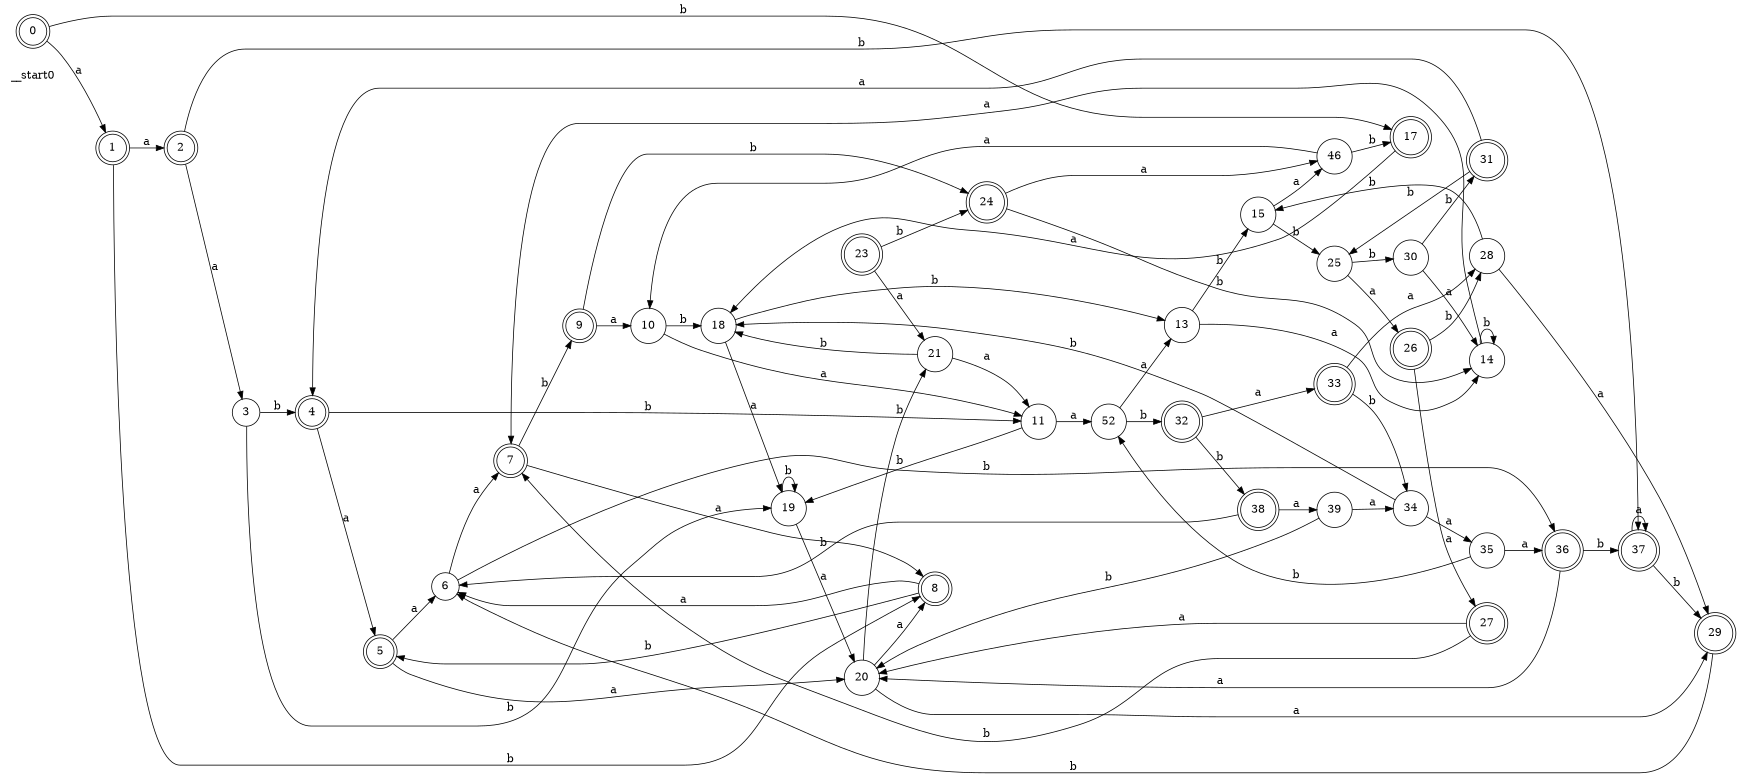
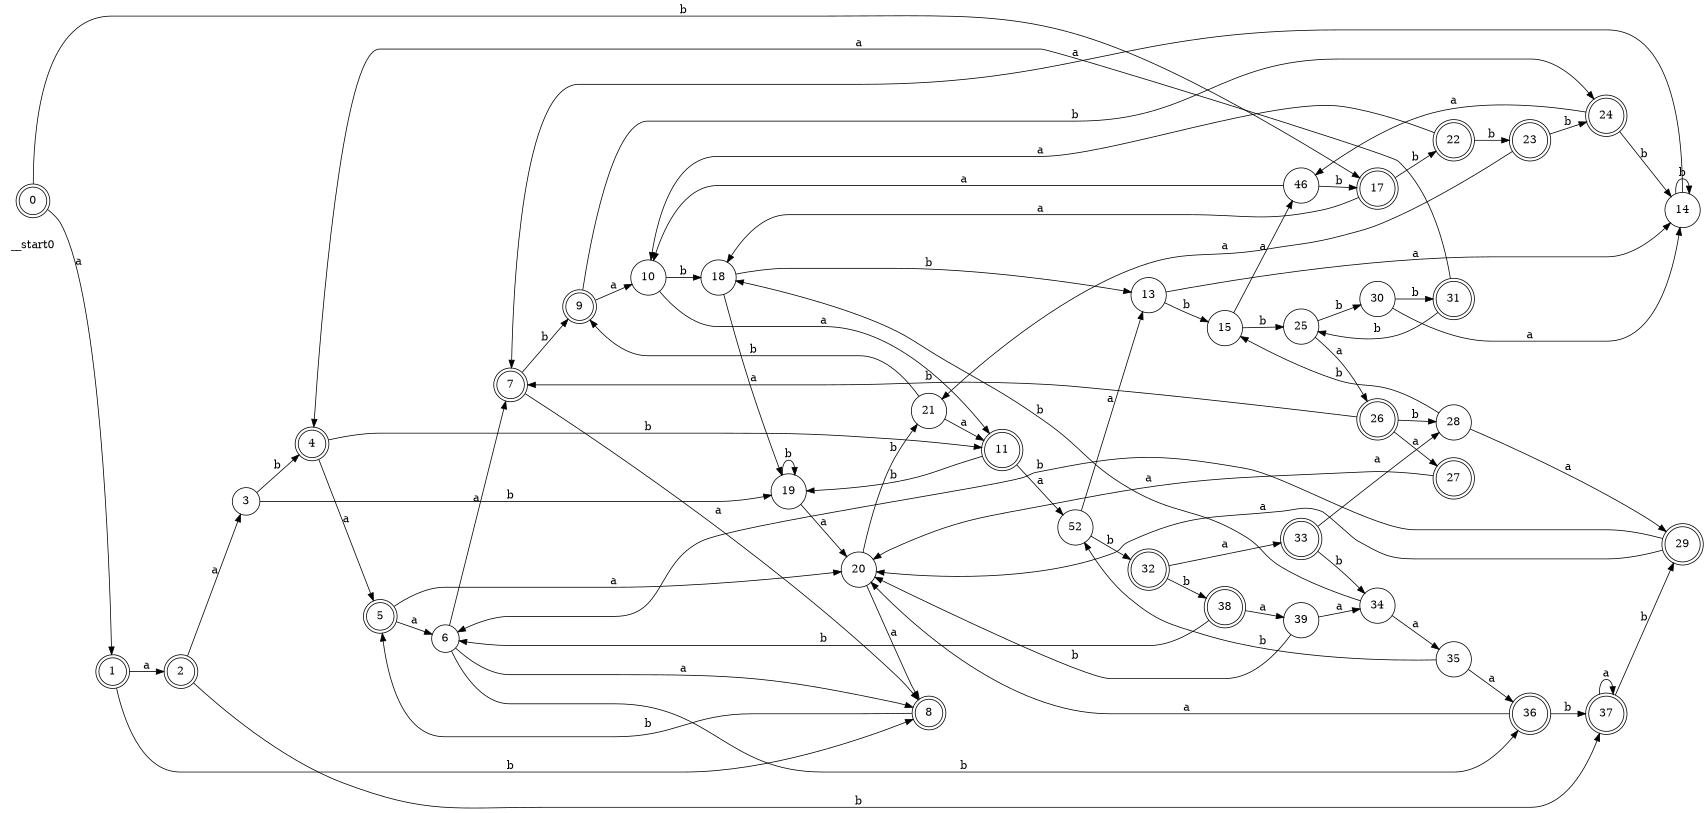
node "22": added
edge "21" -> "18": now "21" -> "9"
node "11": shape circle -> doublecircle
edge "8" -> "6": reversed
edge "20" -> "29": reversed
edge "27" -> "7": now "26" -> "7"
